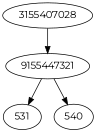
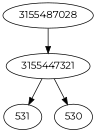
node "3155407028": label "3155407028" -> "3155487028"
node "9155447321": label "9155447321" -> "3155447321"
node "540": label "540" -> "530"
